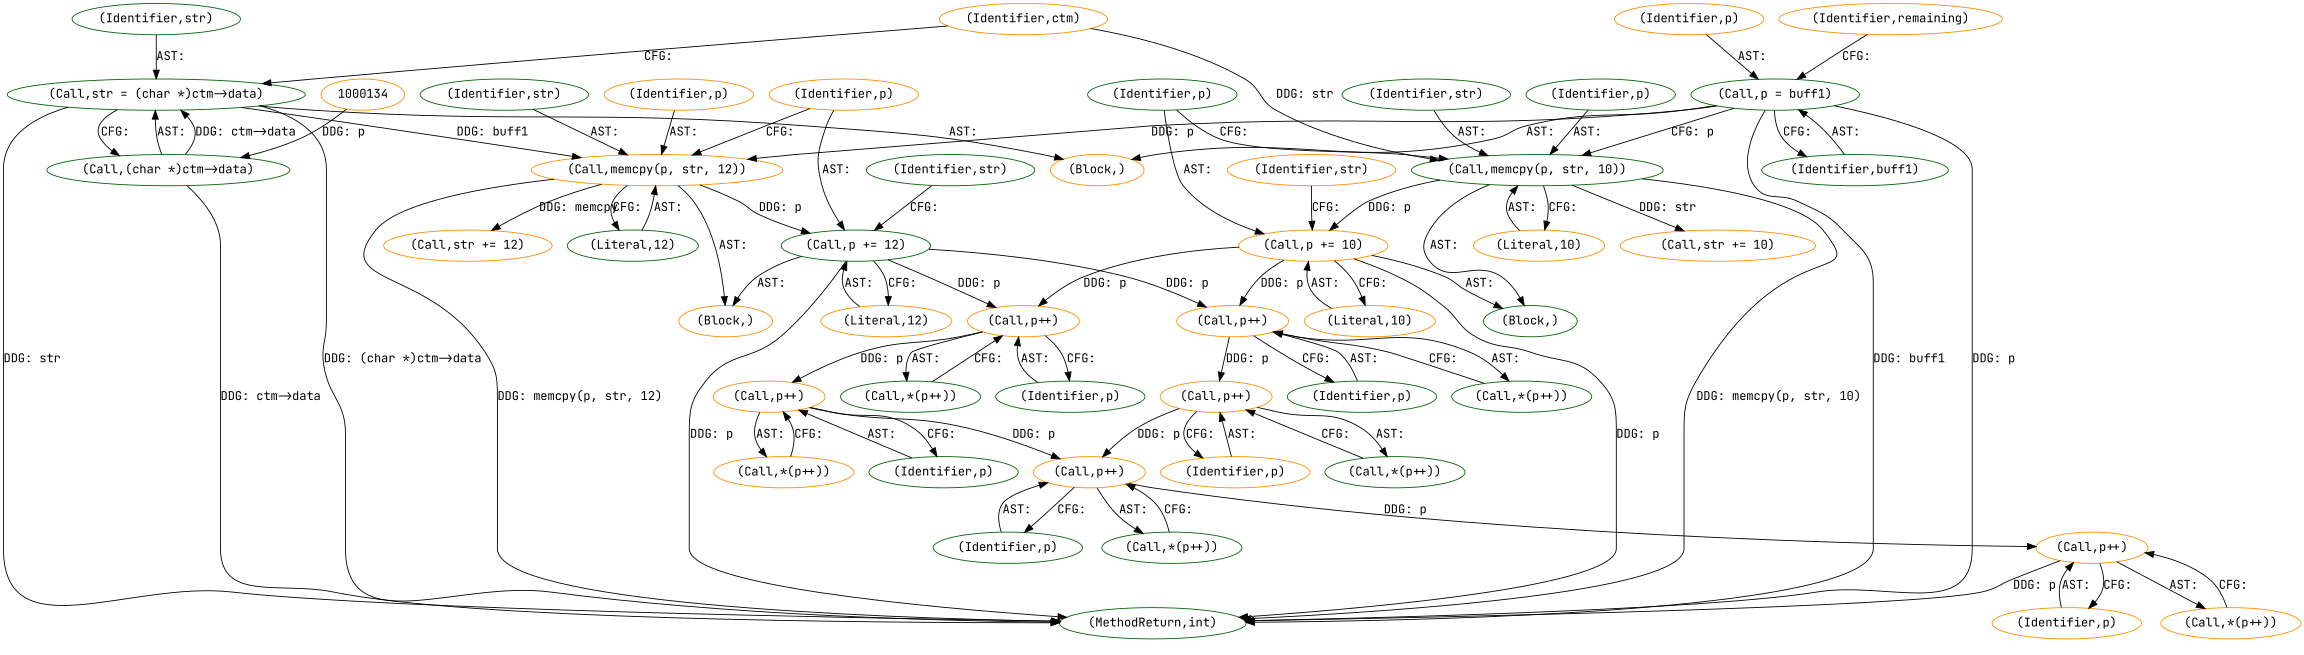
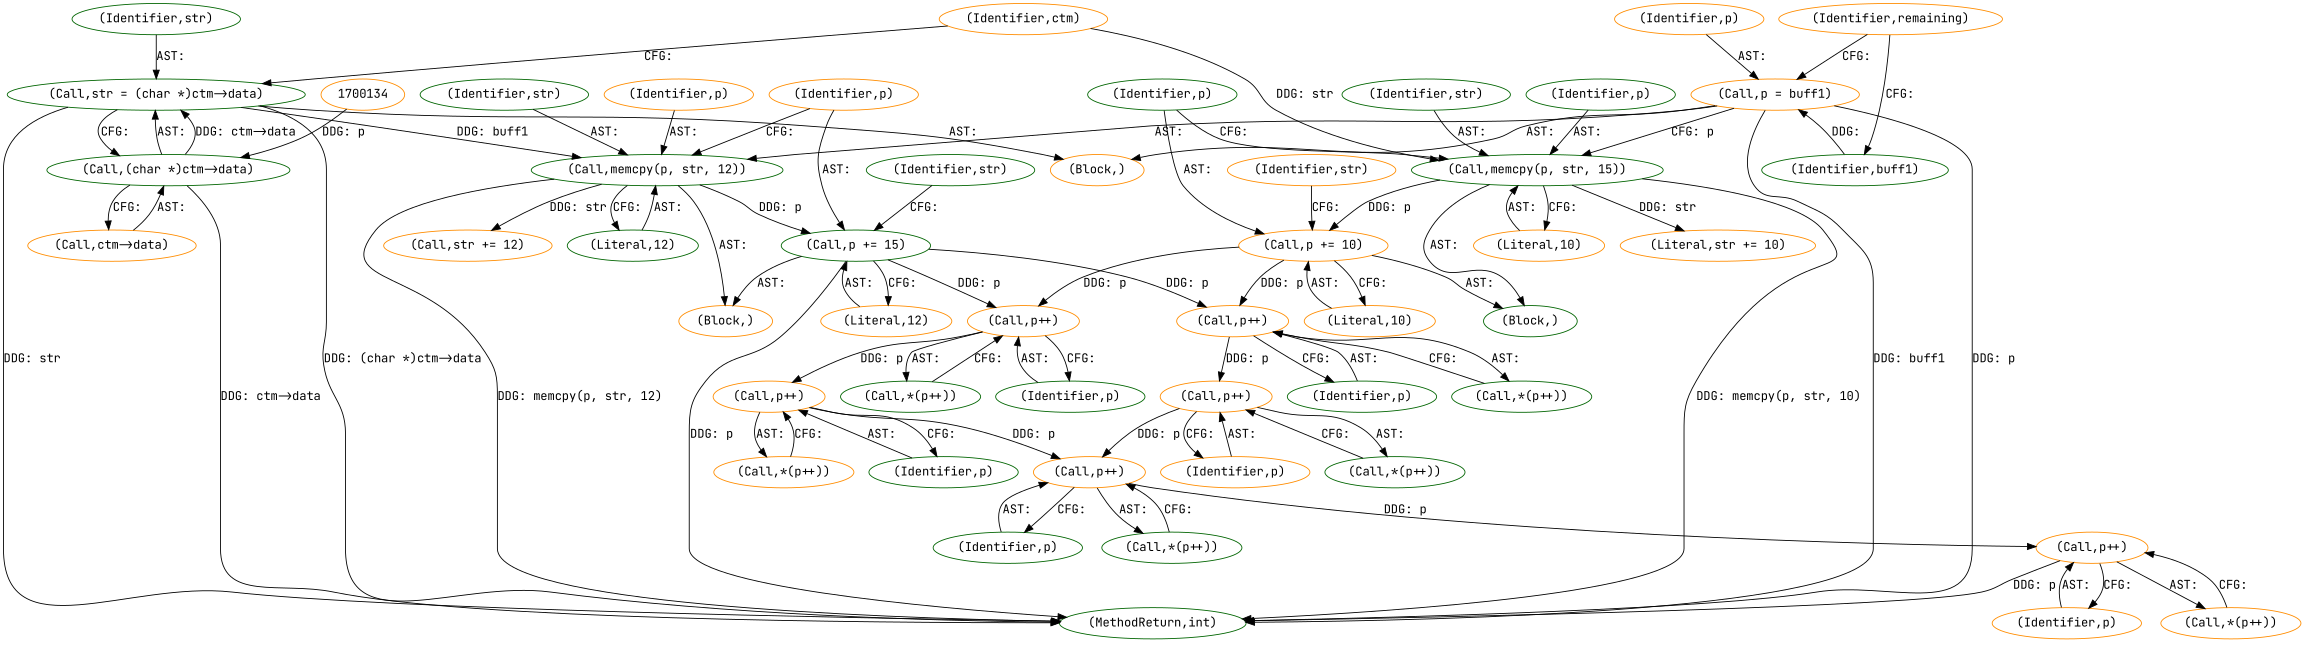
node "1000134": label "1000134" -> "1700134"
node "(Call,p = buff1)": color darkgreen -> darkorange
edge "(Call,p = buff1)" -> "(Call,memcpy(p, str, 12))": label "DDG: p" -> "AST: "
edge "(Identifier,buff1)" -> "(Call,p = buff1)": label "AST: " -> "DDG: "
edge "(Call,p = buff1)" -> "(Identifier,buff1)": now "(Identifier,remaining)" -> "(Identifier,buff1)"
node "(Call,memcpy(p, str, 12))": color darkorange -> darkgreen
node "(Call,memcpy(p, str, 10))": label "(Call,memcpy(p, str, 10))" -> "(Call,memcpy(p, str, 15))"
edge "(Call,memcpy(p, str, 12))" -> "(Call,str += 12)": label "DDG: memcpy" -> "DDG: str"
node "(Call,ctm->data)": added
node "(Call,p += 12)": label "(Call,p += 12)" -> "(Call,p += 15)"
node "(Call,str += 10)": label "(Call,str += 10)" -> "(Literal,str += 10)"
edge "(Call,p += 10)" -> "(MethodReturn,int)": removed, label "DDG: p"
